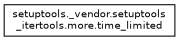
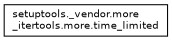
node "setuptools._vendor.setuptools _itertools.more.time_limited": label "setuptools._vendor.setuptools _itertools.more.time_limited" -> "setuptools._vendor.more _itertools.more.time_limited"
